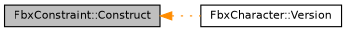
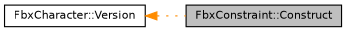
edge "FbxCharacter::Version" -> "FbxConstraint::Construct": reversed
